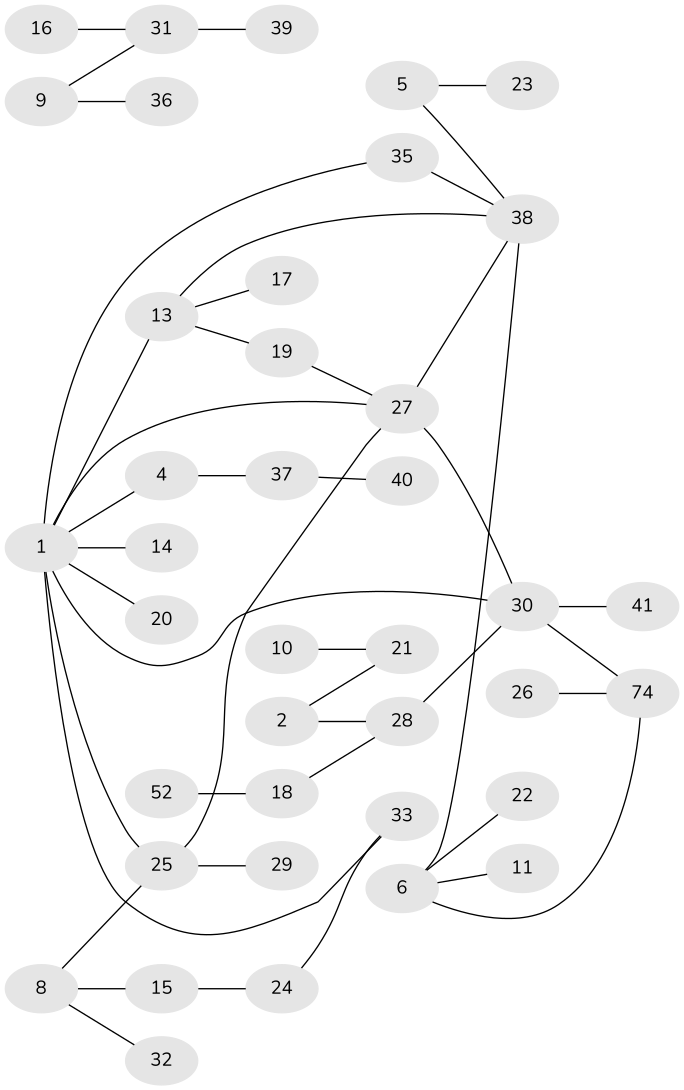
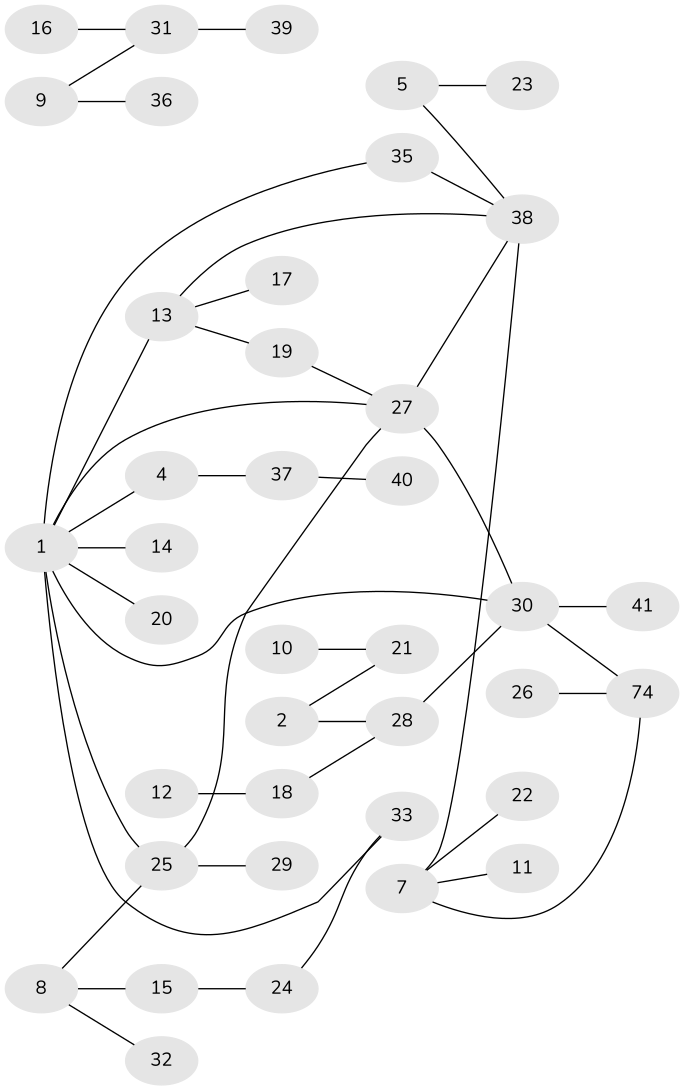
node "52": label "52" -> "12"
node "6": label "6" -> "7"
